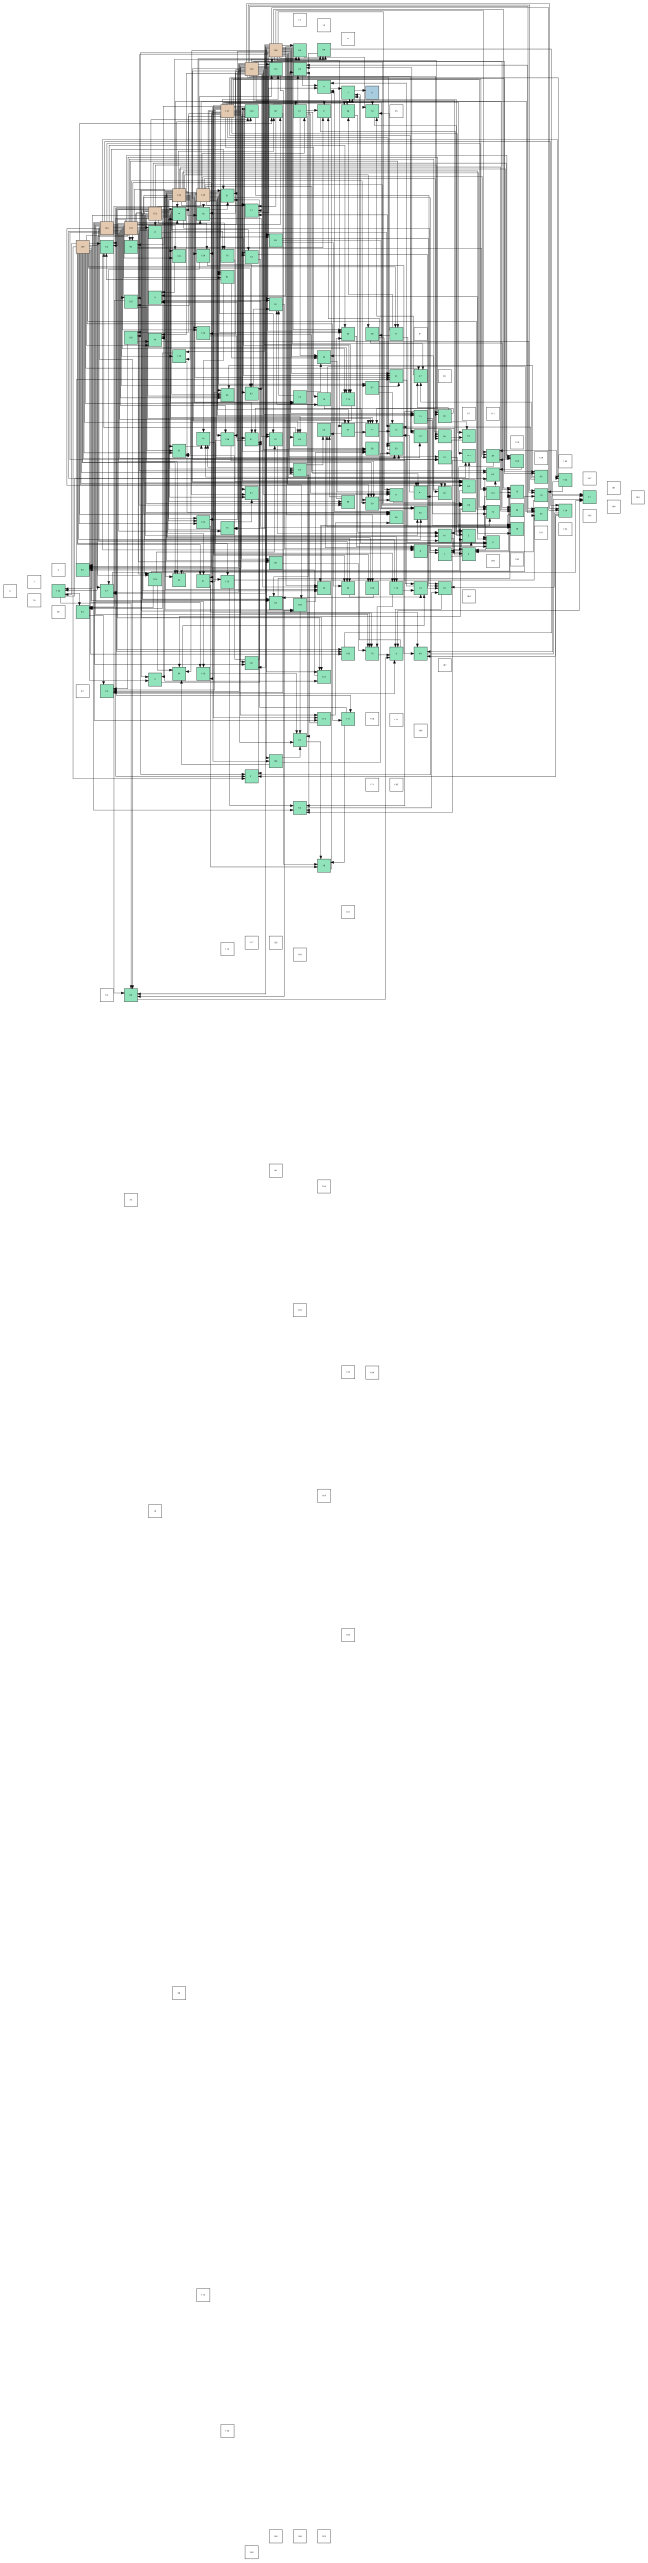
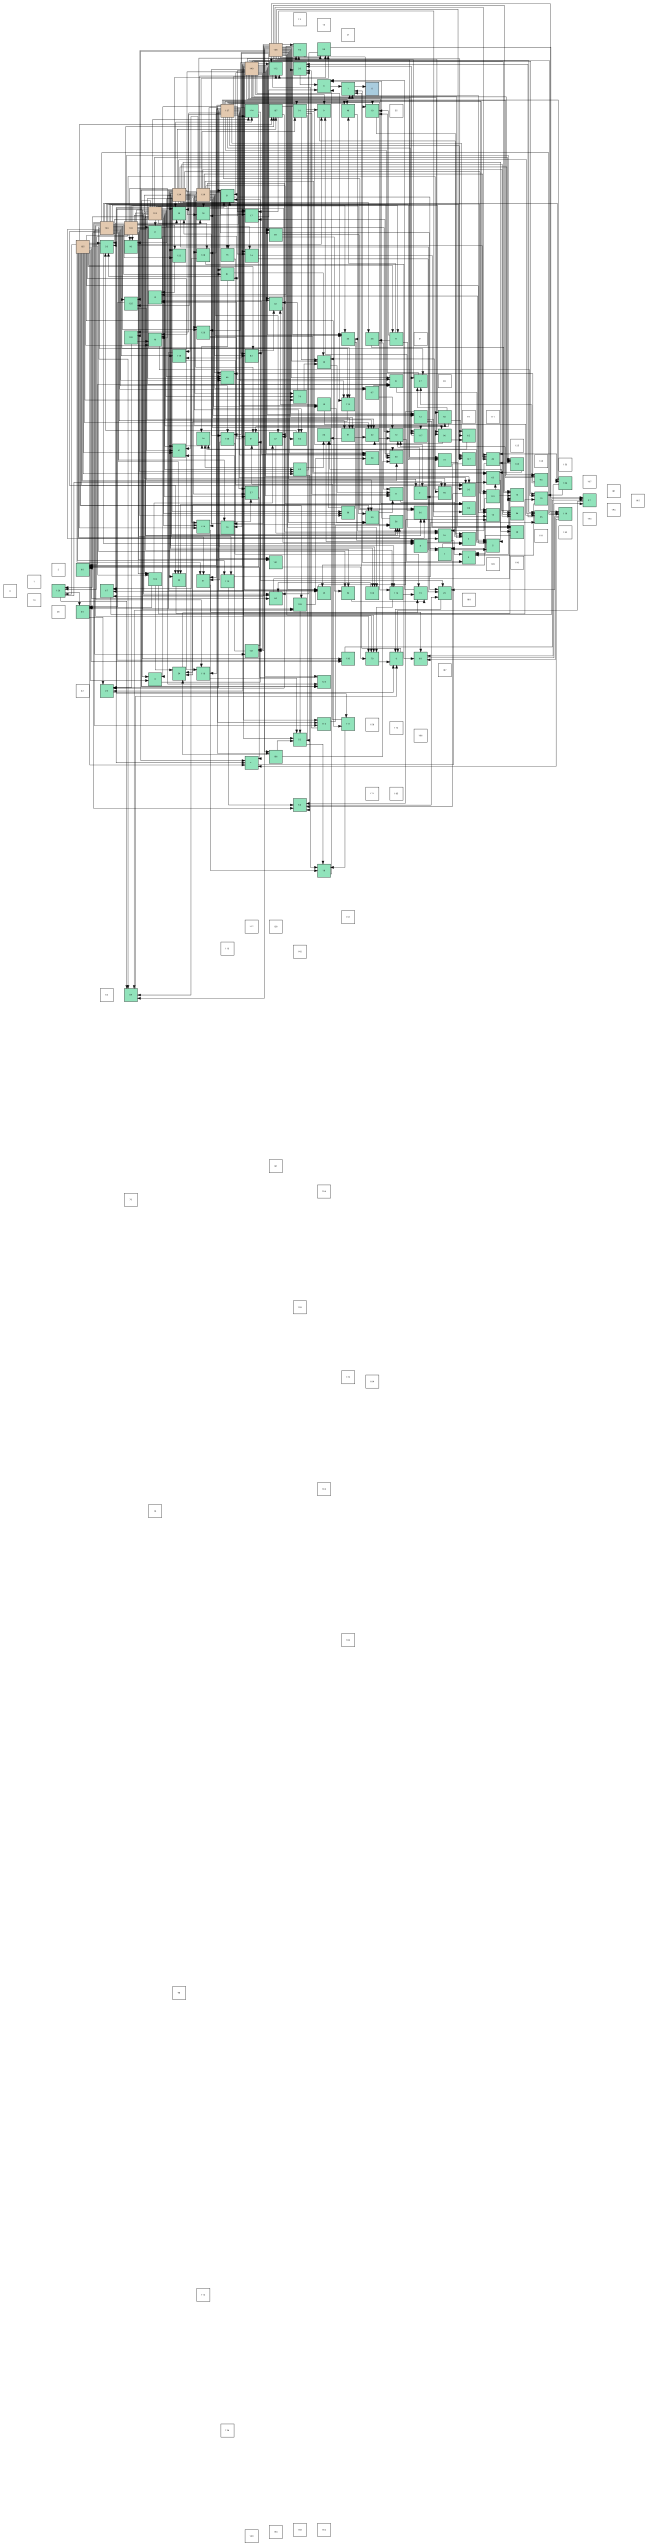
edge "137" -> "53": now "137" -> "45"
